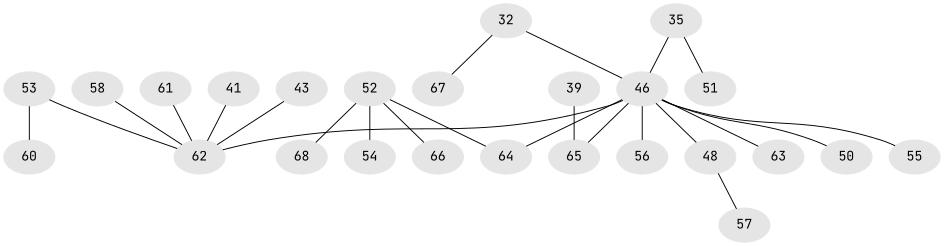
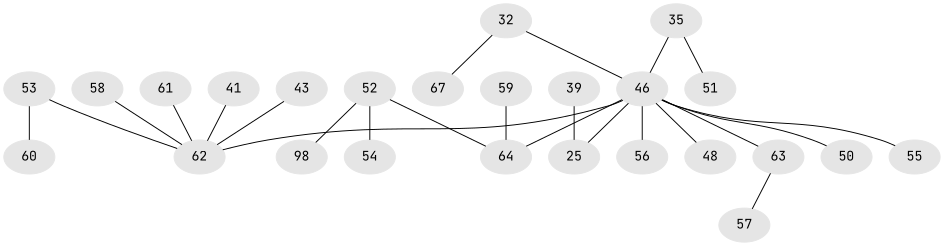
node "59": added
node "68": label "68" -> "98"
node "66": removed
node "65": label "65" -> "25"
edge "48" -- "57": now "63" -- "57"
